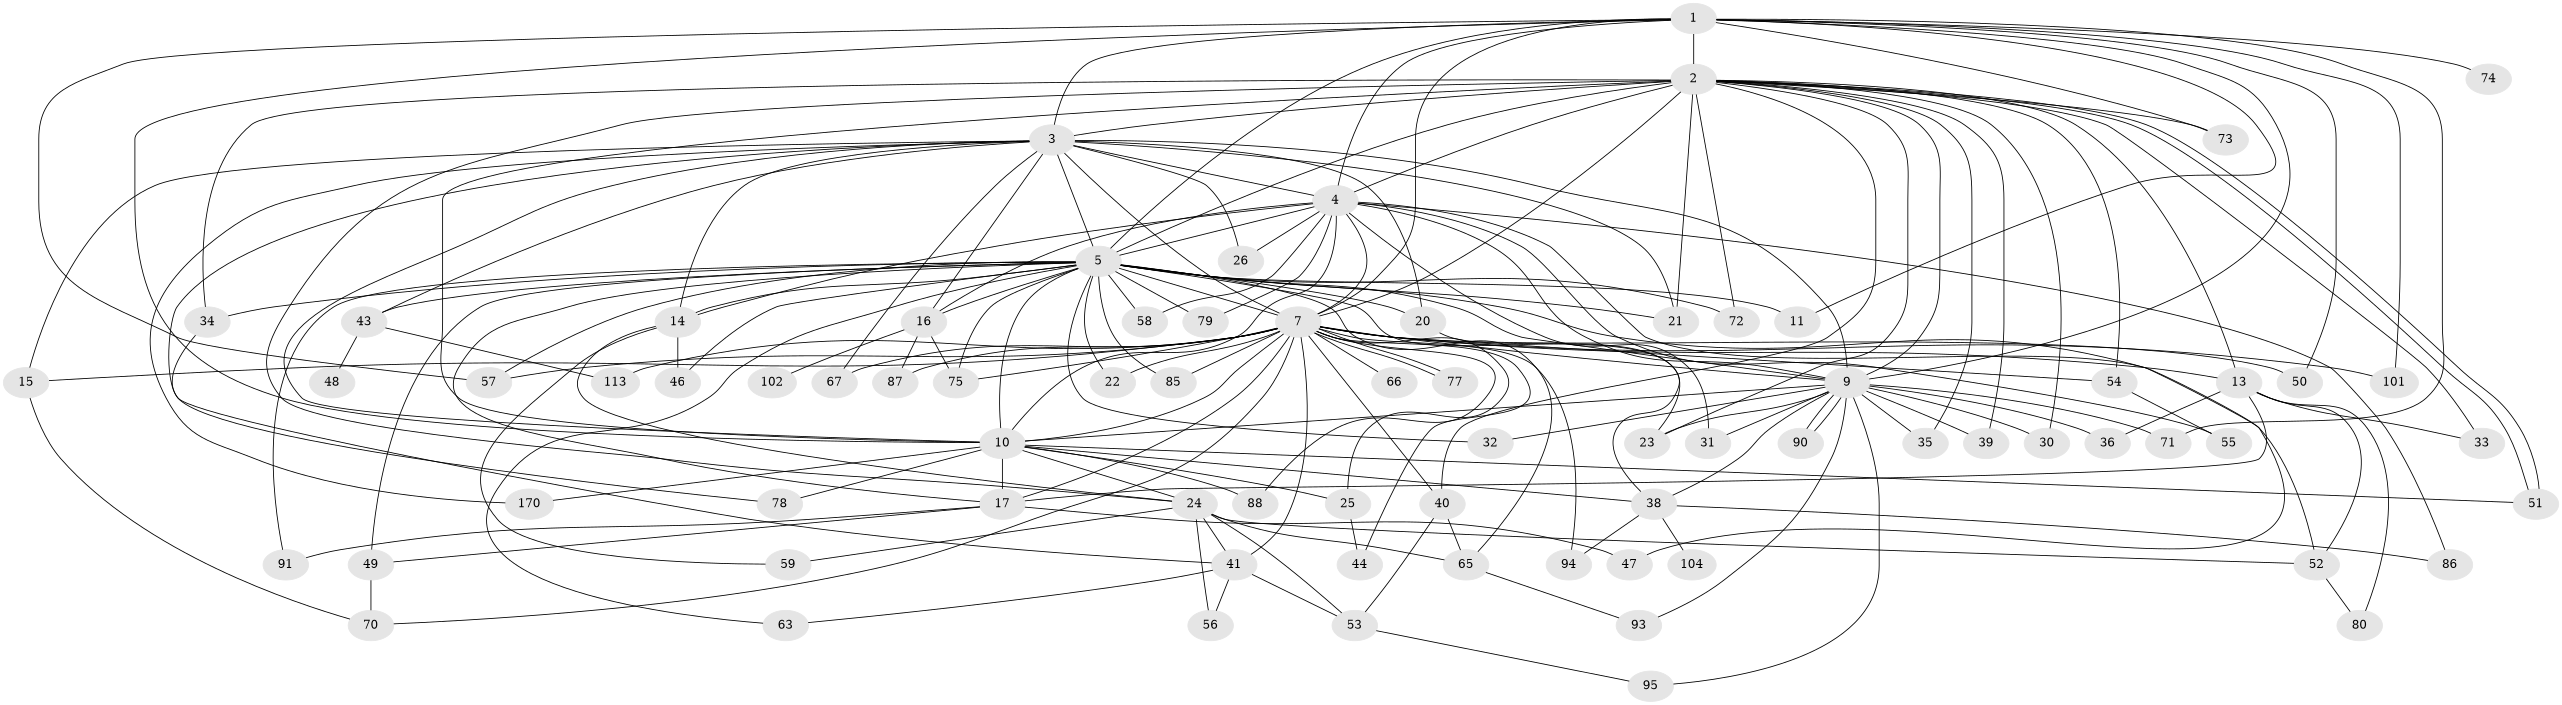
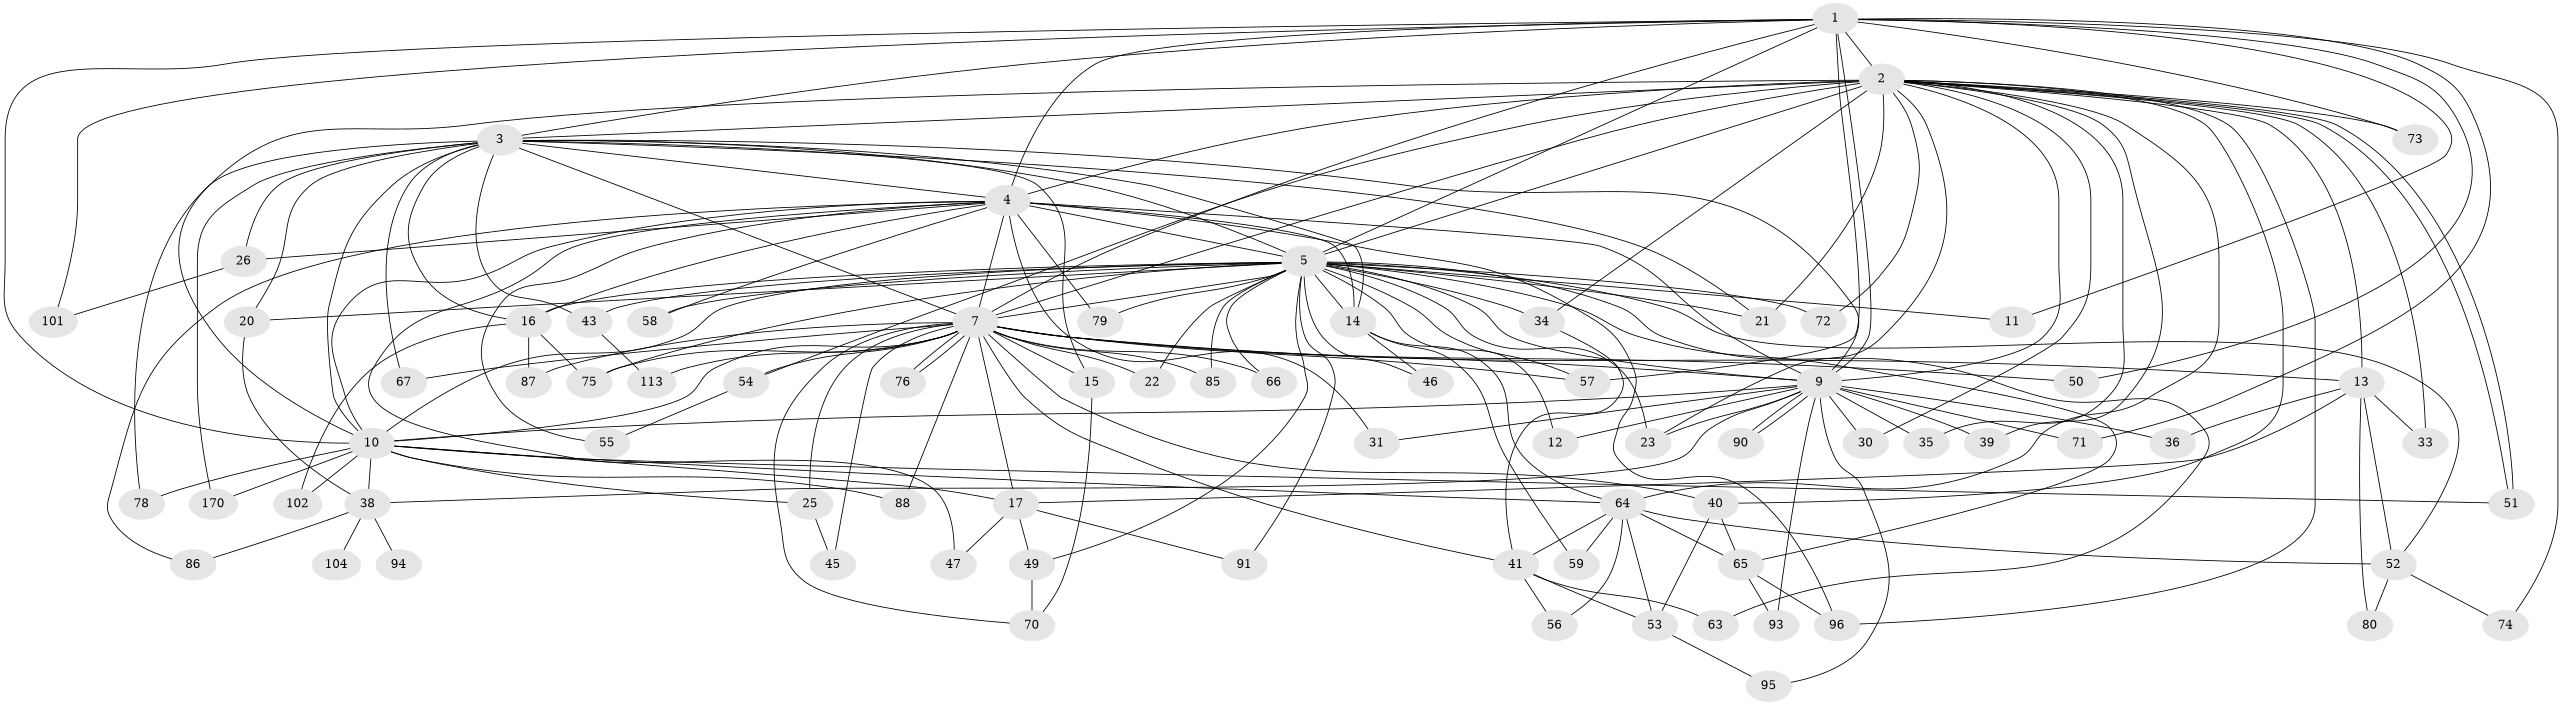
edge "5" -- "17": now "5" -- "66"
edge "7" -- "101": now "26" -- "101"
node "48": removed
node "77": label "77" -> "76"
edge "7" -- "94": removed
node "32": label "32" -> "12"
edge "10" -- "102": added
node "24": label "24" -> "64"
node "44": label "44" -> "45"
edge "52" -- "74": added
node "96": added
